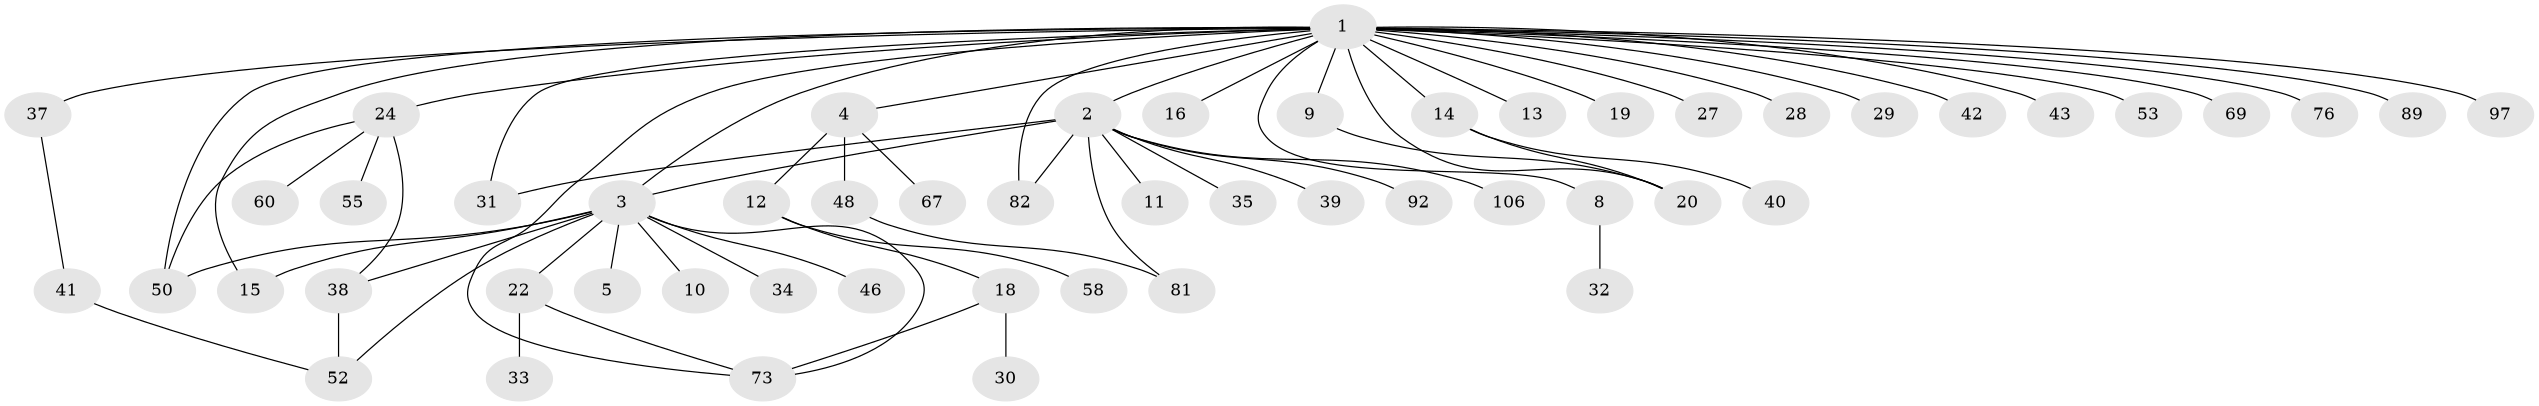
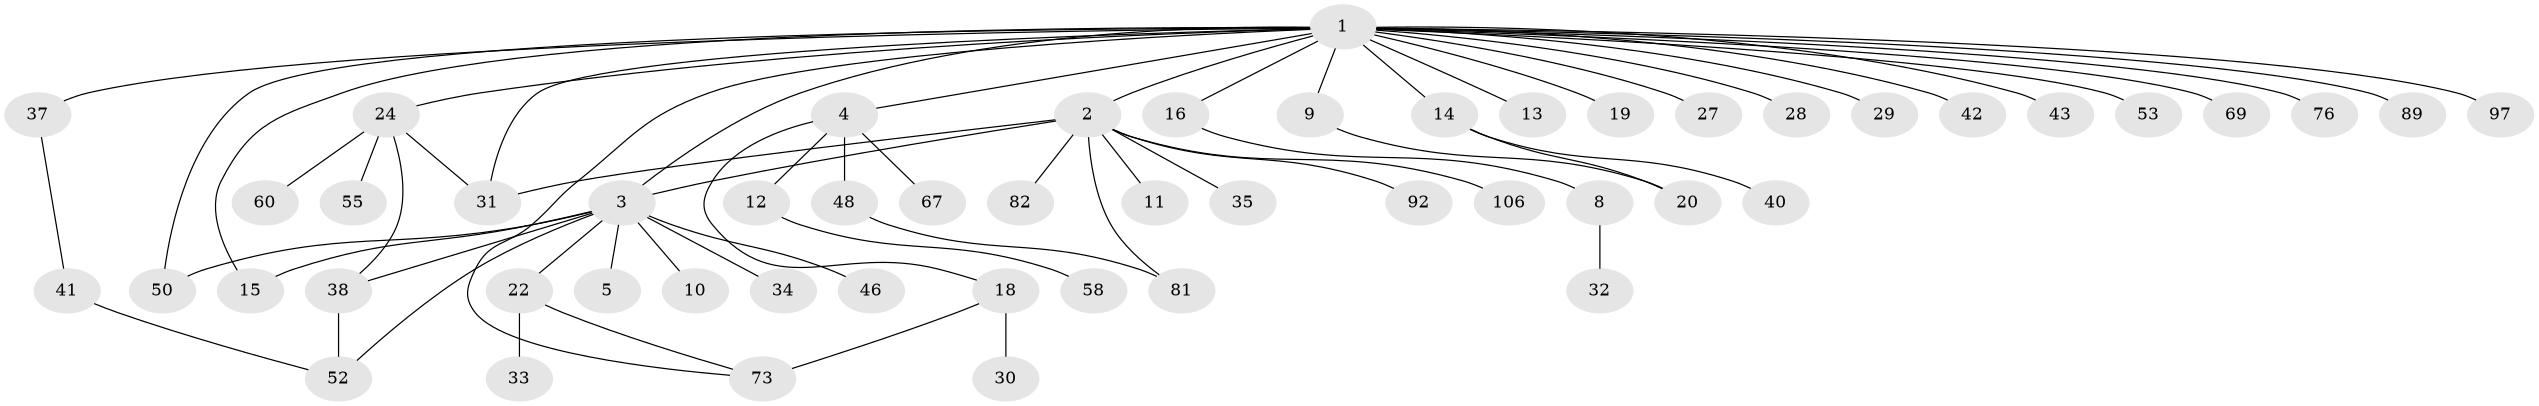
edge "1" -- "82": removed
edge "1" -- "8": now "16" -- "8"
edge "1" -- "20": removed
edge "24" -- "50": now "24" -- "31"
node "39": removed
edge "3" -- "73": removed
edge "12" -- "18": now "4" -- "18"
